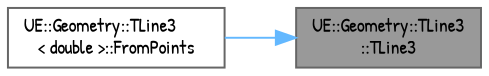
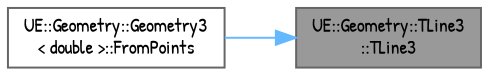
node "UE::Geometry::TLine3 < double >::FromPoints": label "UE::Geometry::TLine3 < double >::FromPoints" -> "UE::Geometry::Geometry3 < double >::FromPoints"
